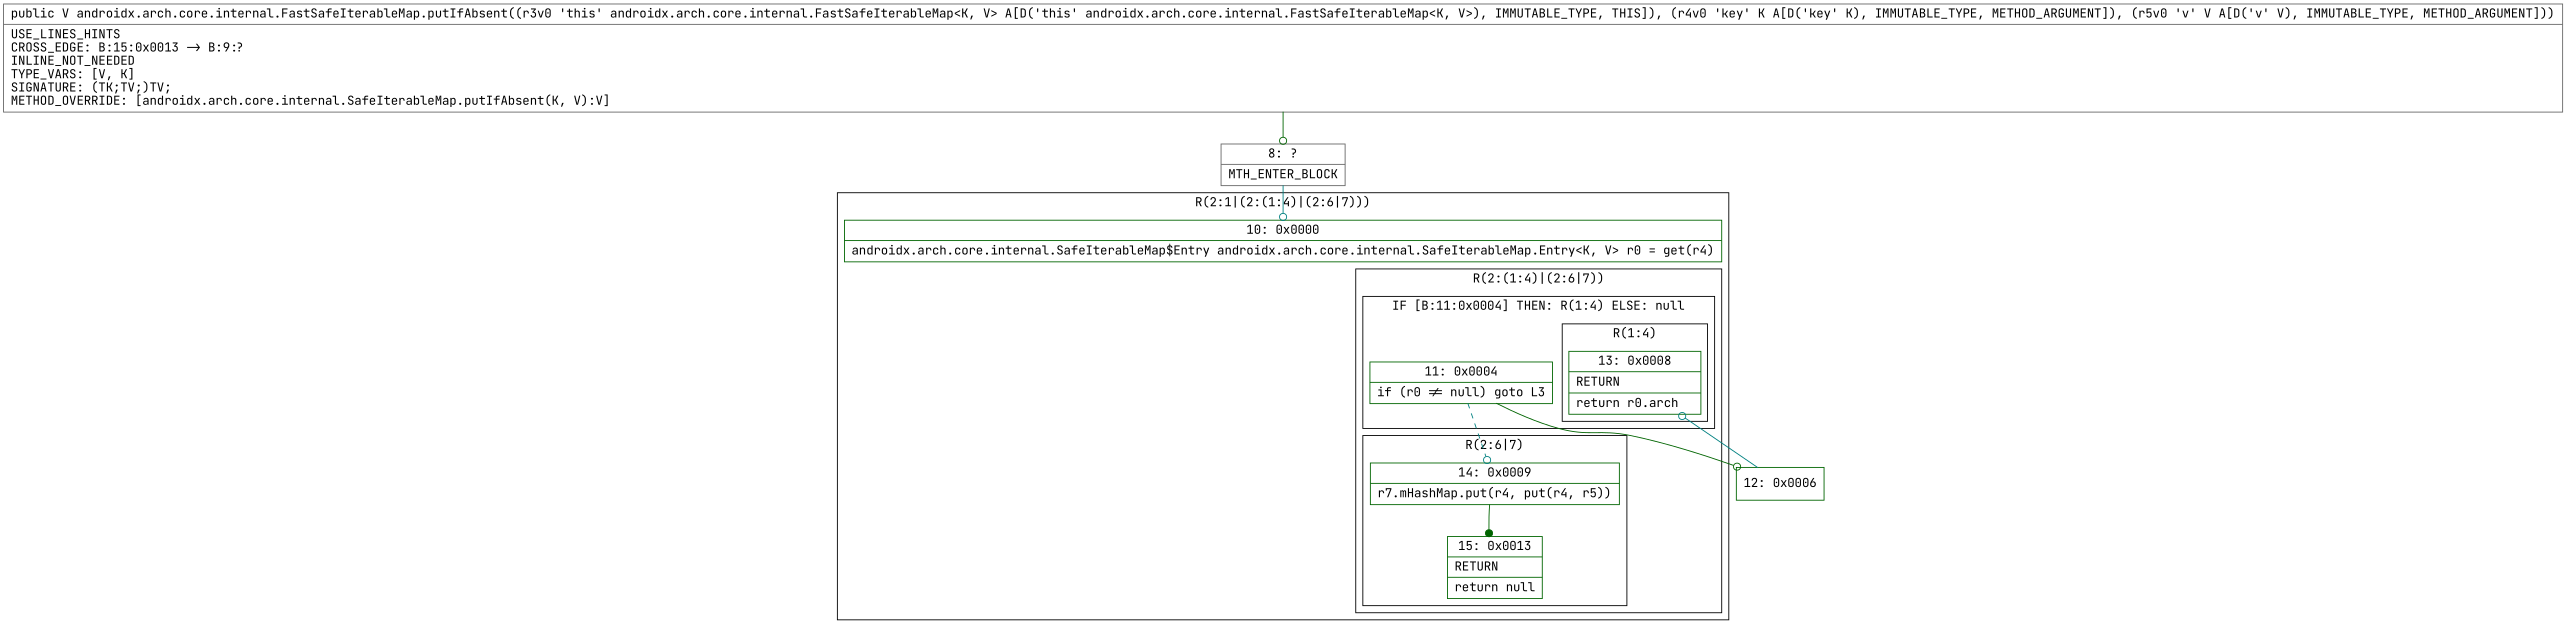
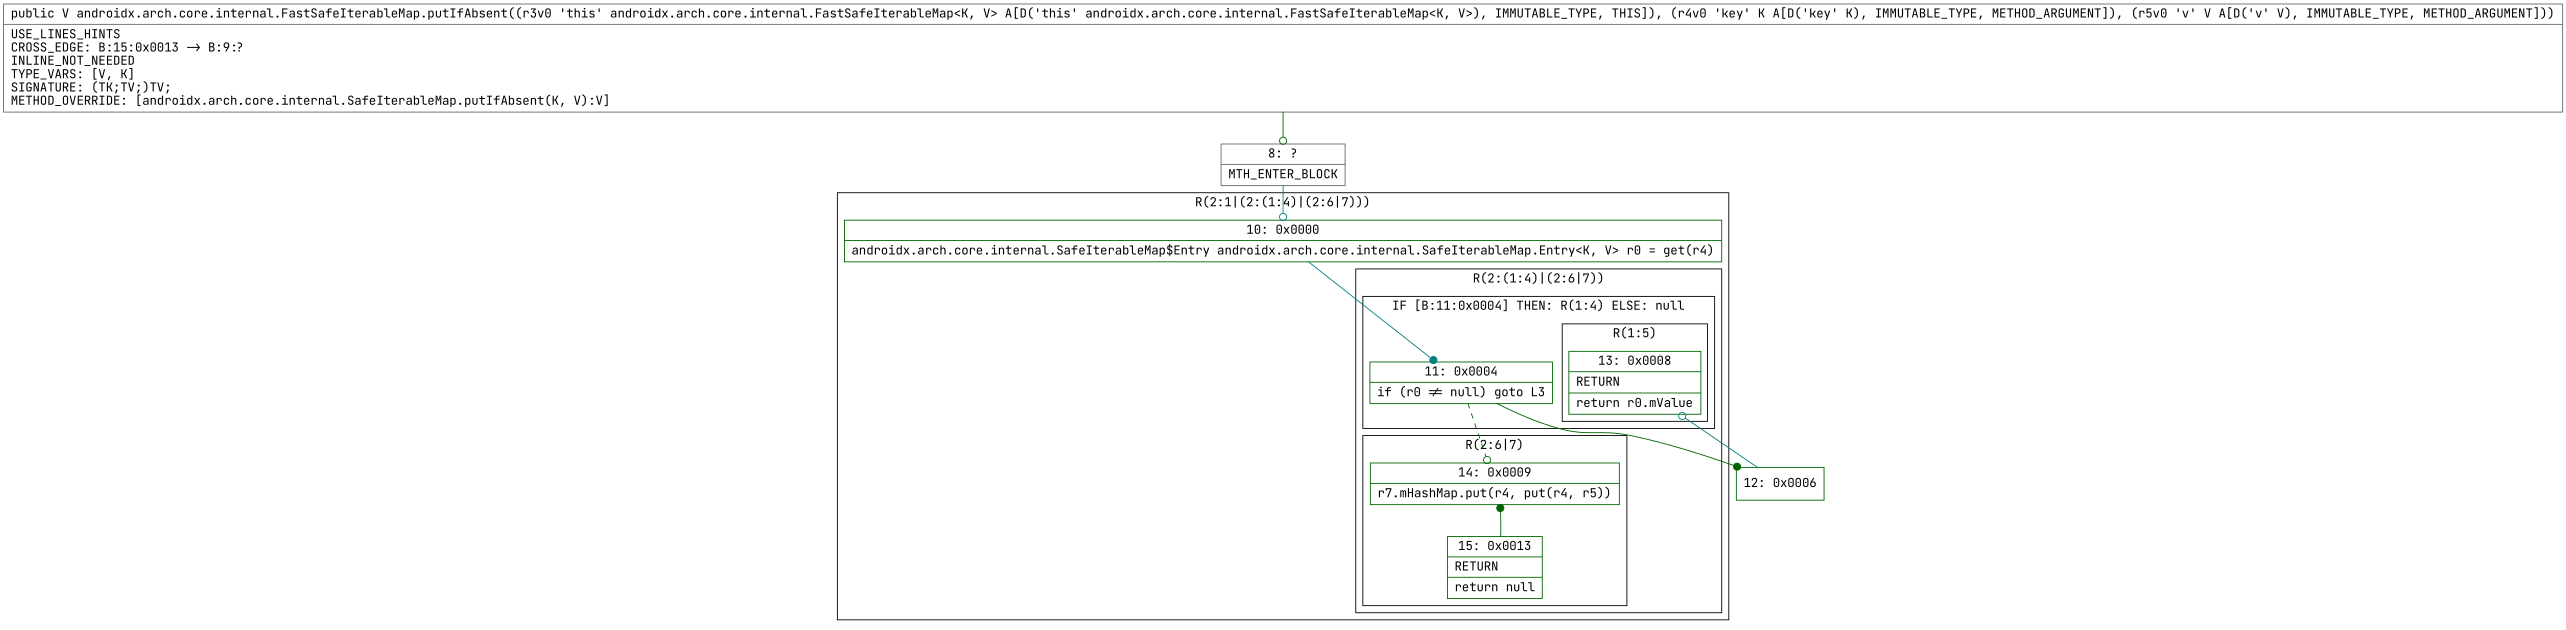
edge "10: 0x0000" -> "11: 0x0004": added
cluster "R(1:4)": label "R(1:4)" -> "R(1:5)"
node "13: 0x0008": text "return r0.arch" -> "return r0.mValue"
edge "11: 0x0004" -> "14: 0x0009": color teal -> darkgreen
edge "11: 0x0004" -> "12: 0x0006": arrowhead odot -> dot
edge "14: 0x0009" -> "15: 0x0013": reversed
